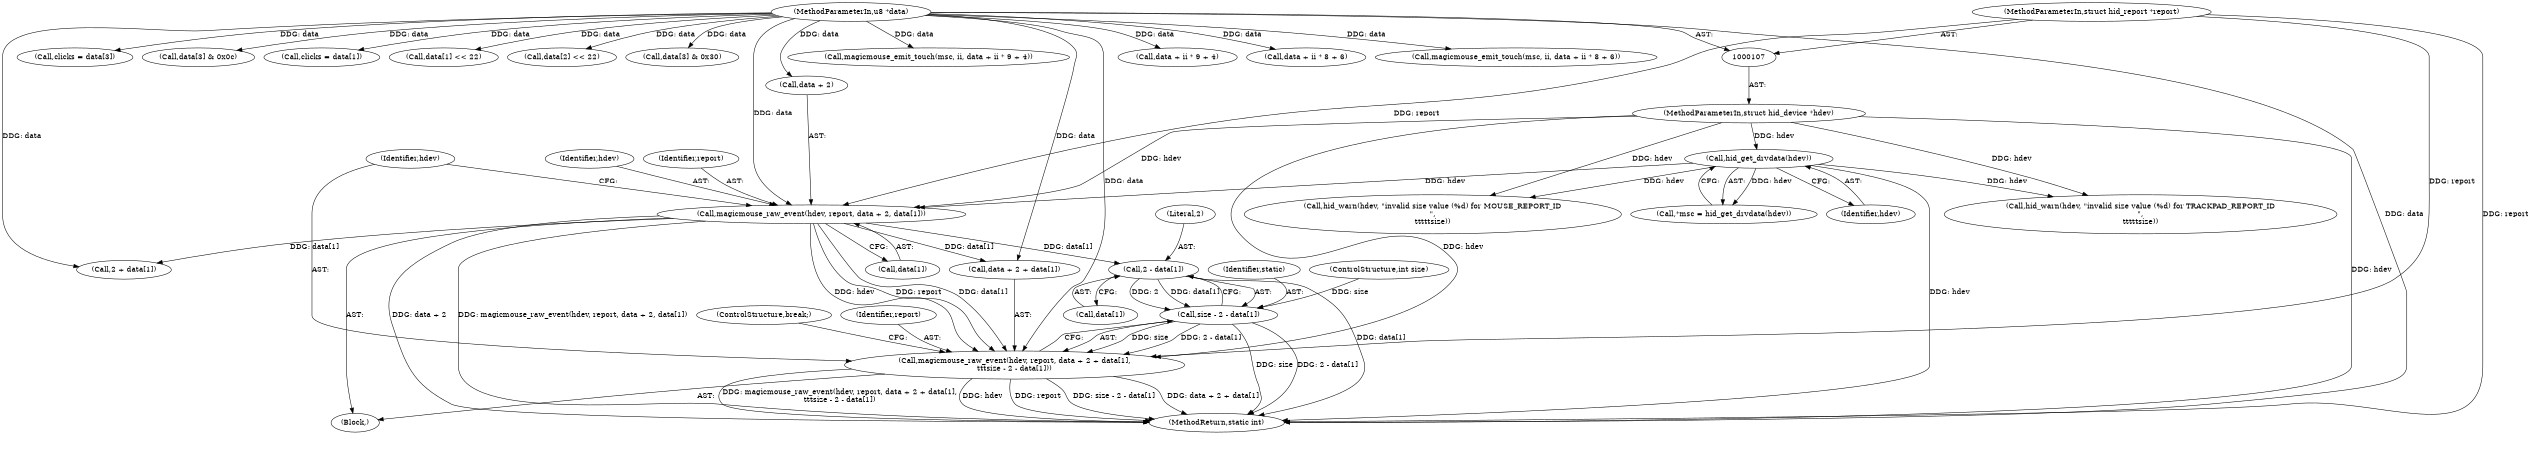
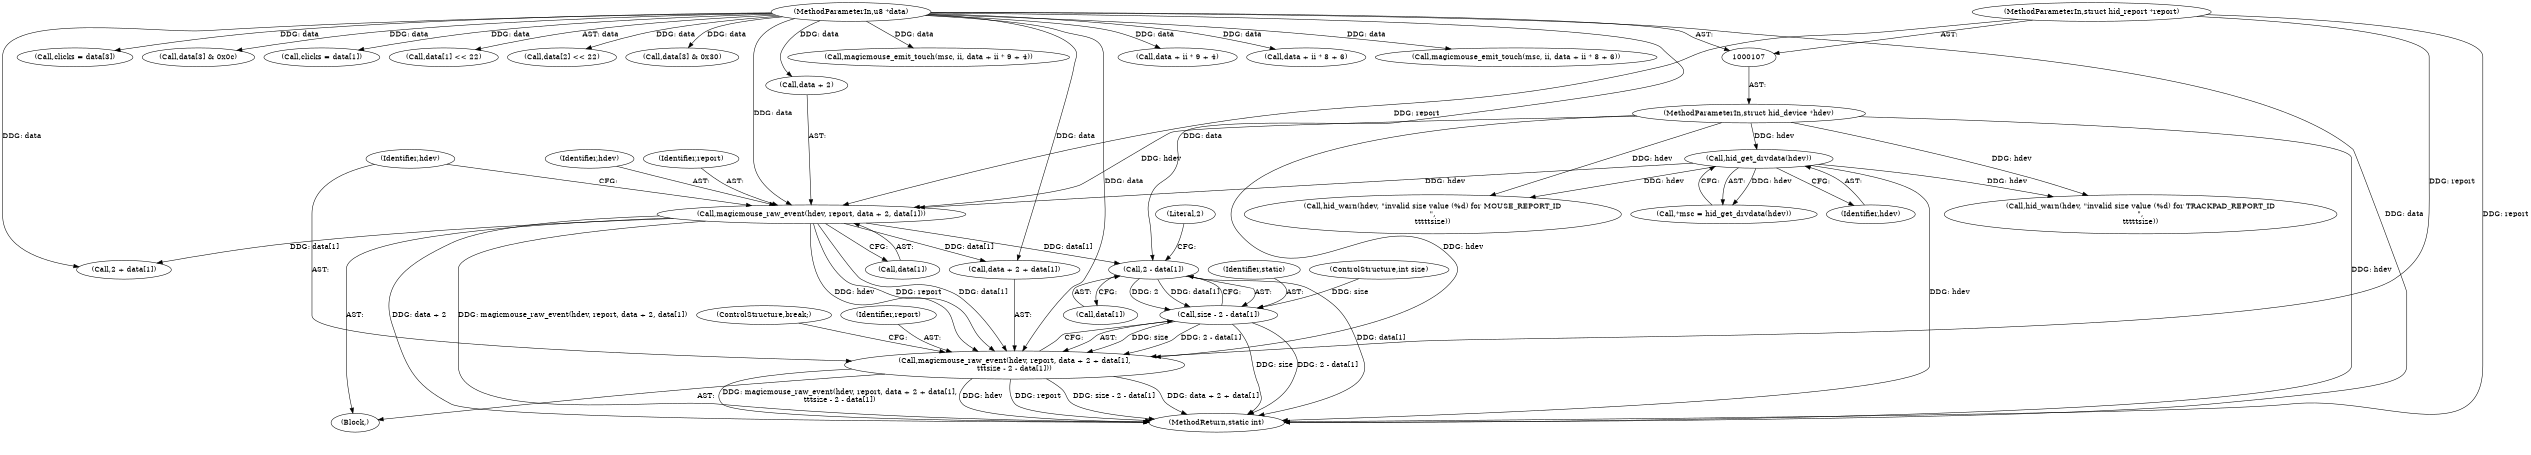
edge "(MethodParameterIn,u8 *data)" -> "(Call,data[1] << 22)": label "DDG: data" -> "AST: data"
edge "(MethodParameterIn,u8 *data)" -> "(Call,2 - data[1])": added, label "DDG: data"
edge "(Literal,2)" -> "(Call,2 - data[1])": label "AST: " -> "CFG: "
